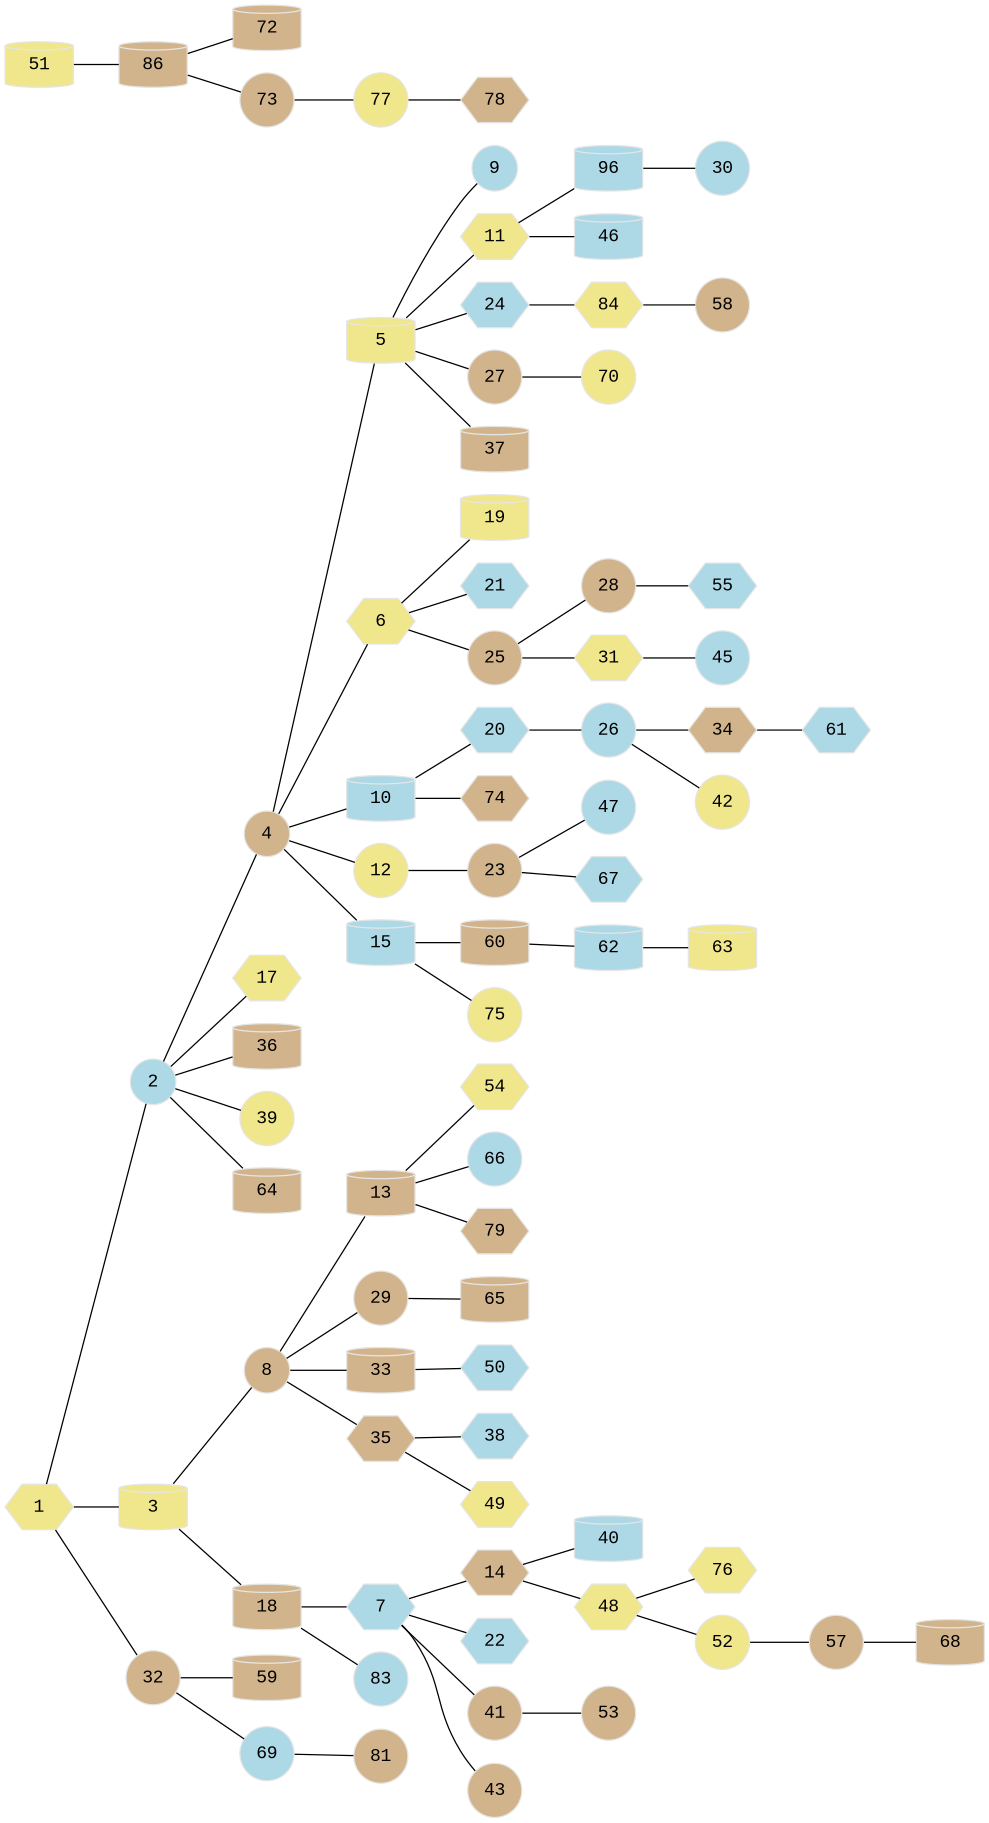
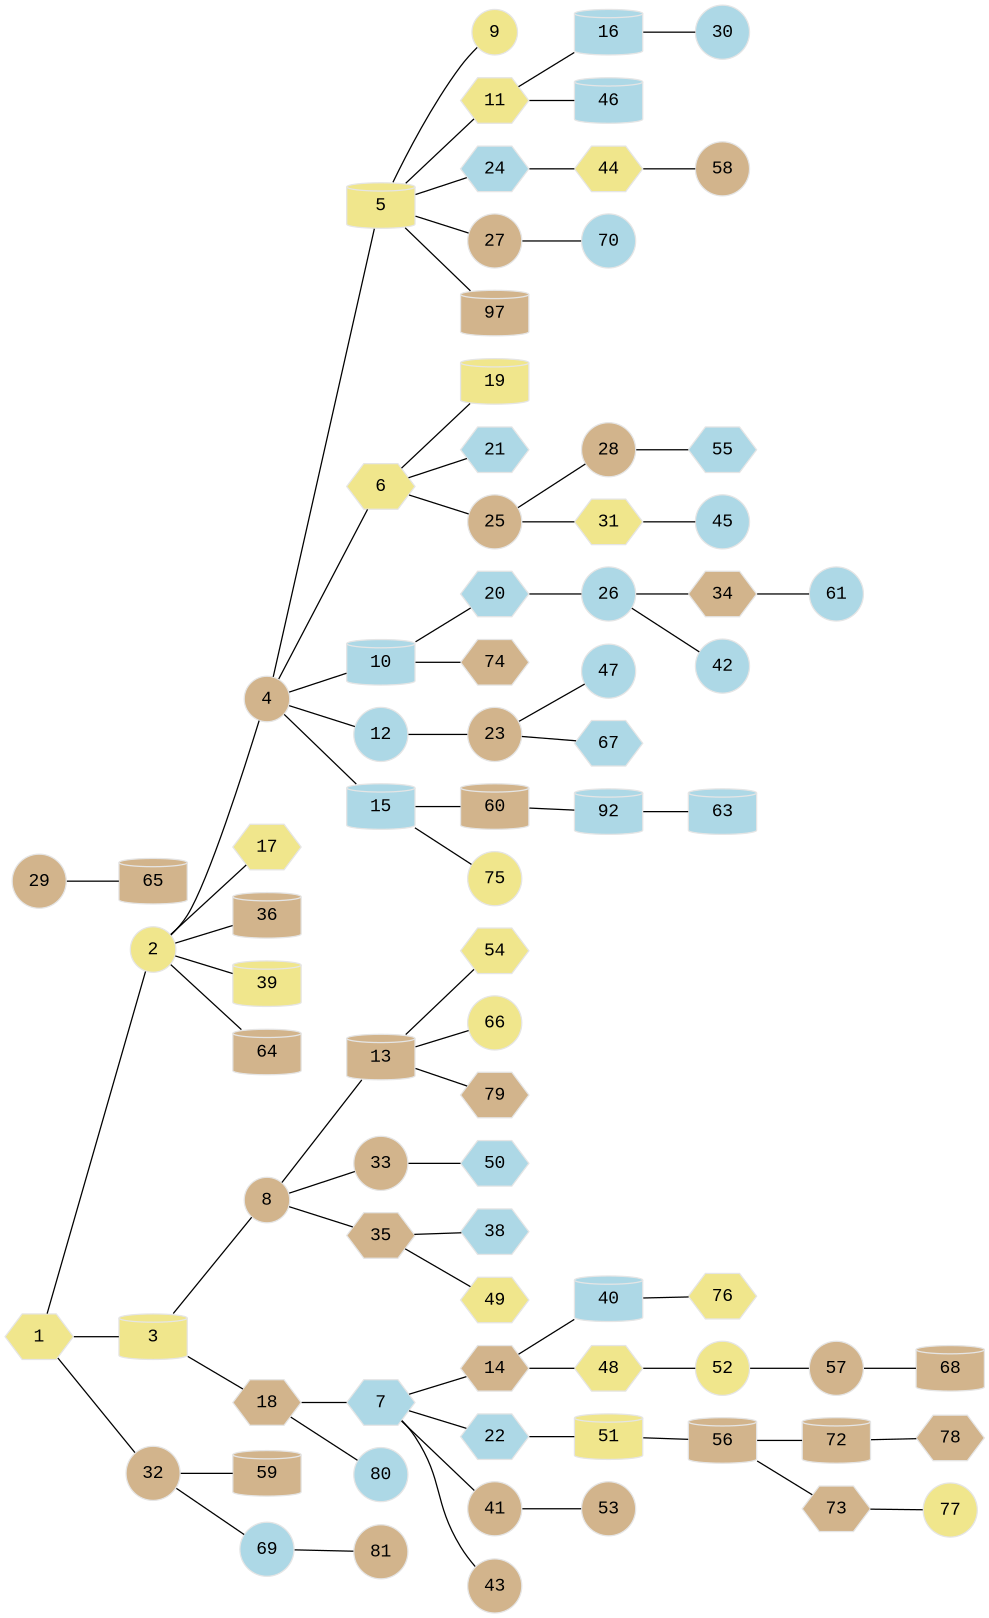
node "86": label "86" -> "56"
node "73": shape circle -> hexagon
edge "77" -- "78": now "72" -- "78"
node "9": fillcolor lightblue -> khaki
node "96": label "96" -> "16"
node "84": label "84" -> "44"
node "70": fillcolor khaki -> lightblue
node "37": label "37" -> "97"
node "61": shape hexagon -> circle
node "42": fillcolor khaki -> lightblue
node "12": fillcolor khaki -> lightblue
node "62": label "62" -> "92"
node "63": fillcolor khaki -> lightblue
node "2": fillcolor lightblue -> khaki
node "39": shape circle -> cylinder
node "66": fillcolor lightblue -> khaki
edge "29" -- "8": removed
node "33": shape cylinder -> circle
edge "22" -- "51": added
edge "76" -- "48": now "76" -- "40"
node "18": shape cylinder -> hexagon
node "83": label "83" -> "80"
